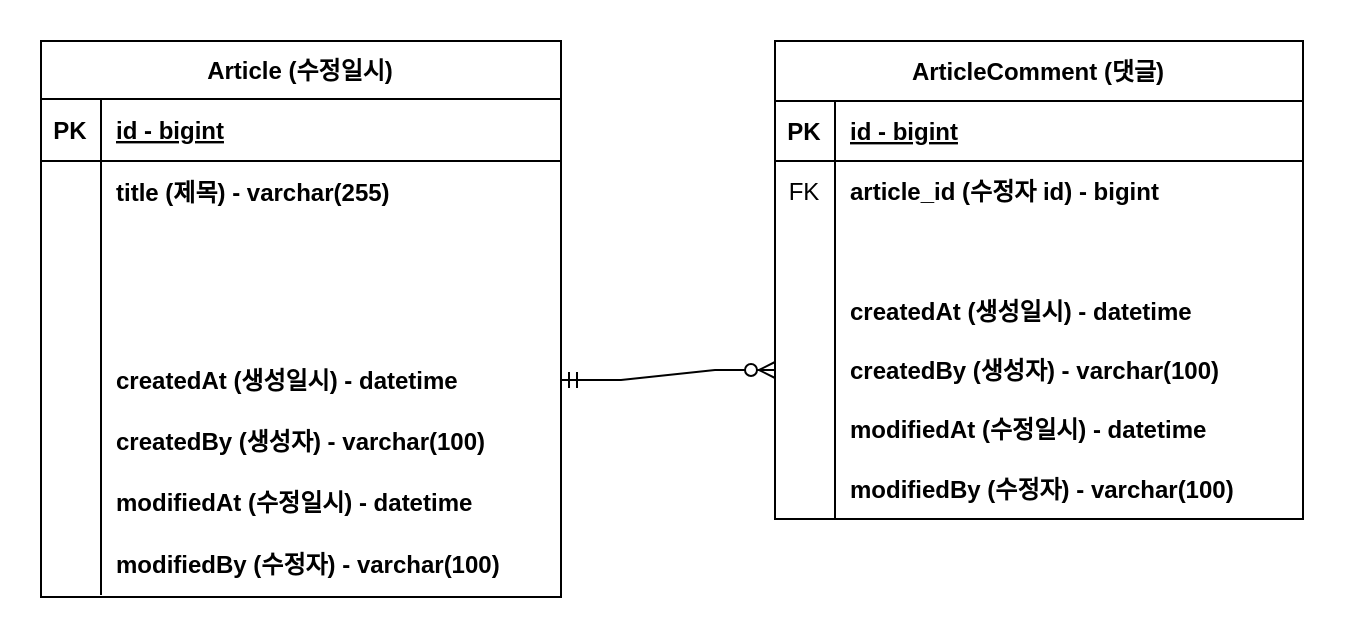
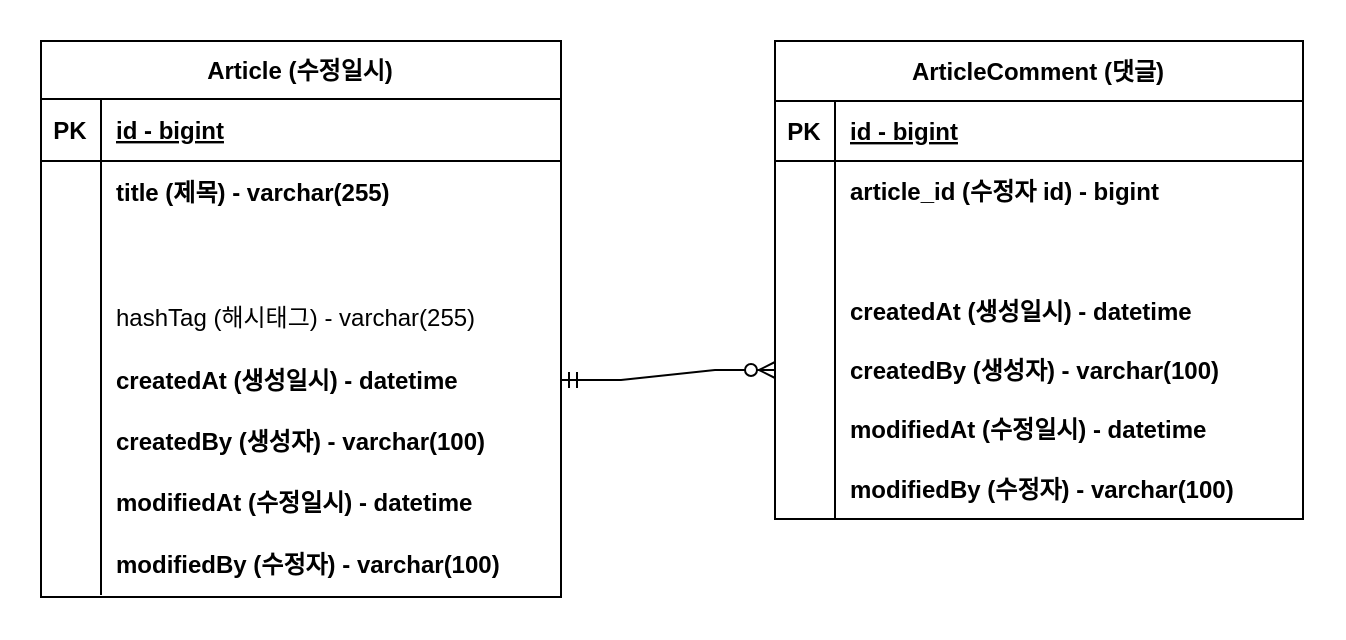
node "FK": removed
node "hashTag (해시태그) - varchar(255)": added
